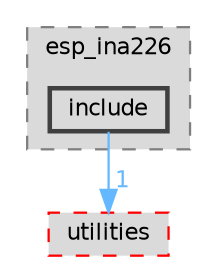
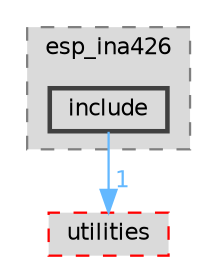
cluster "esp_ina226": label "esp_ina226" -> "esp_ina426"
